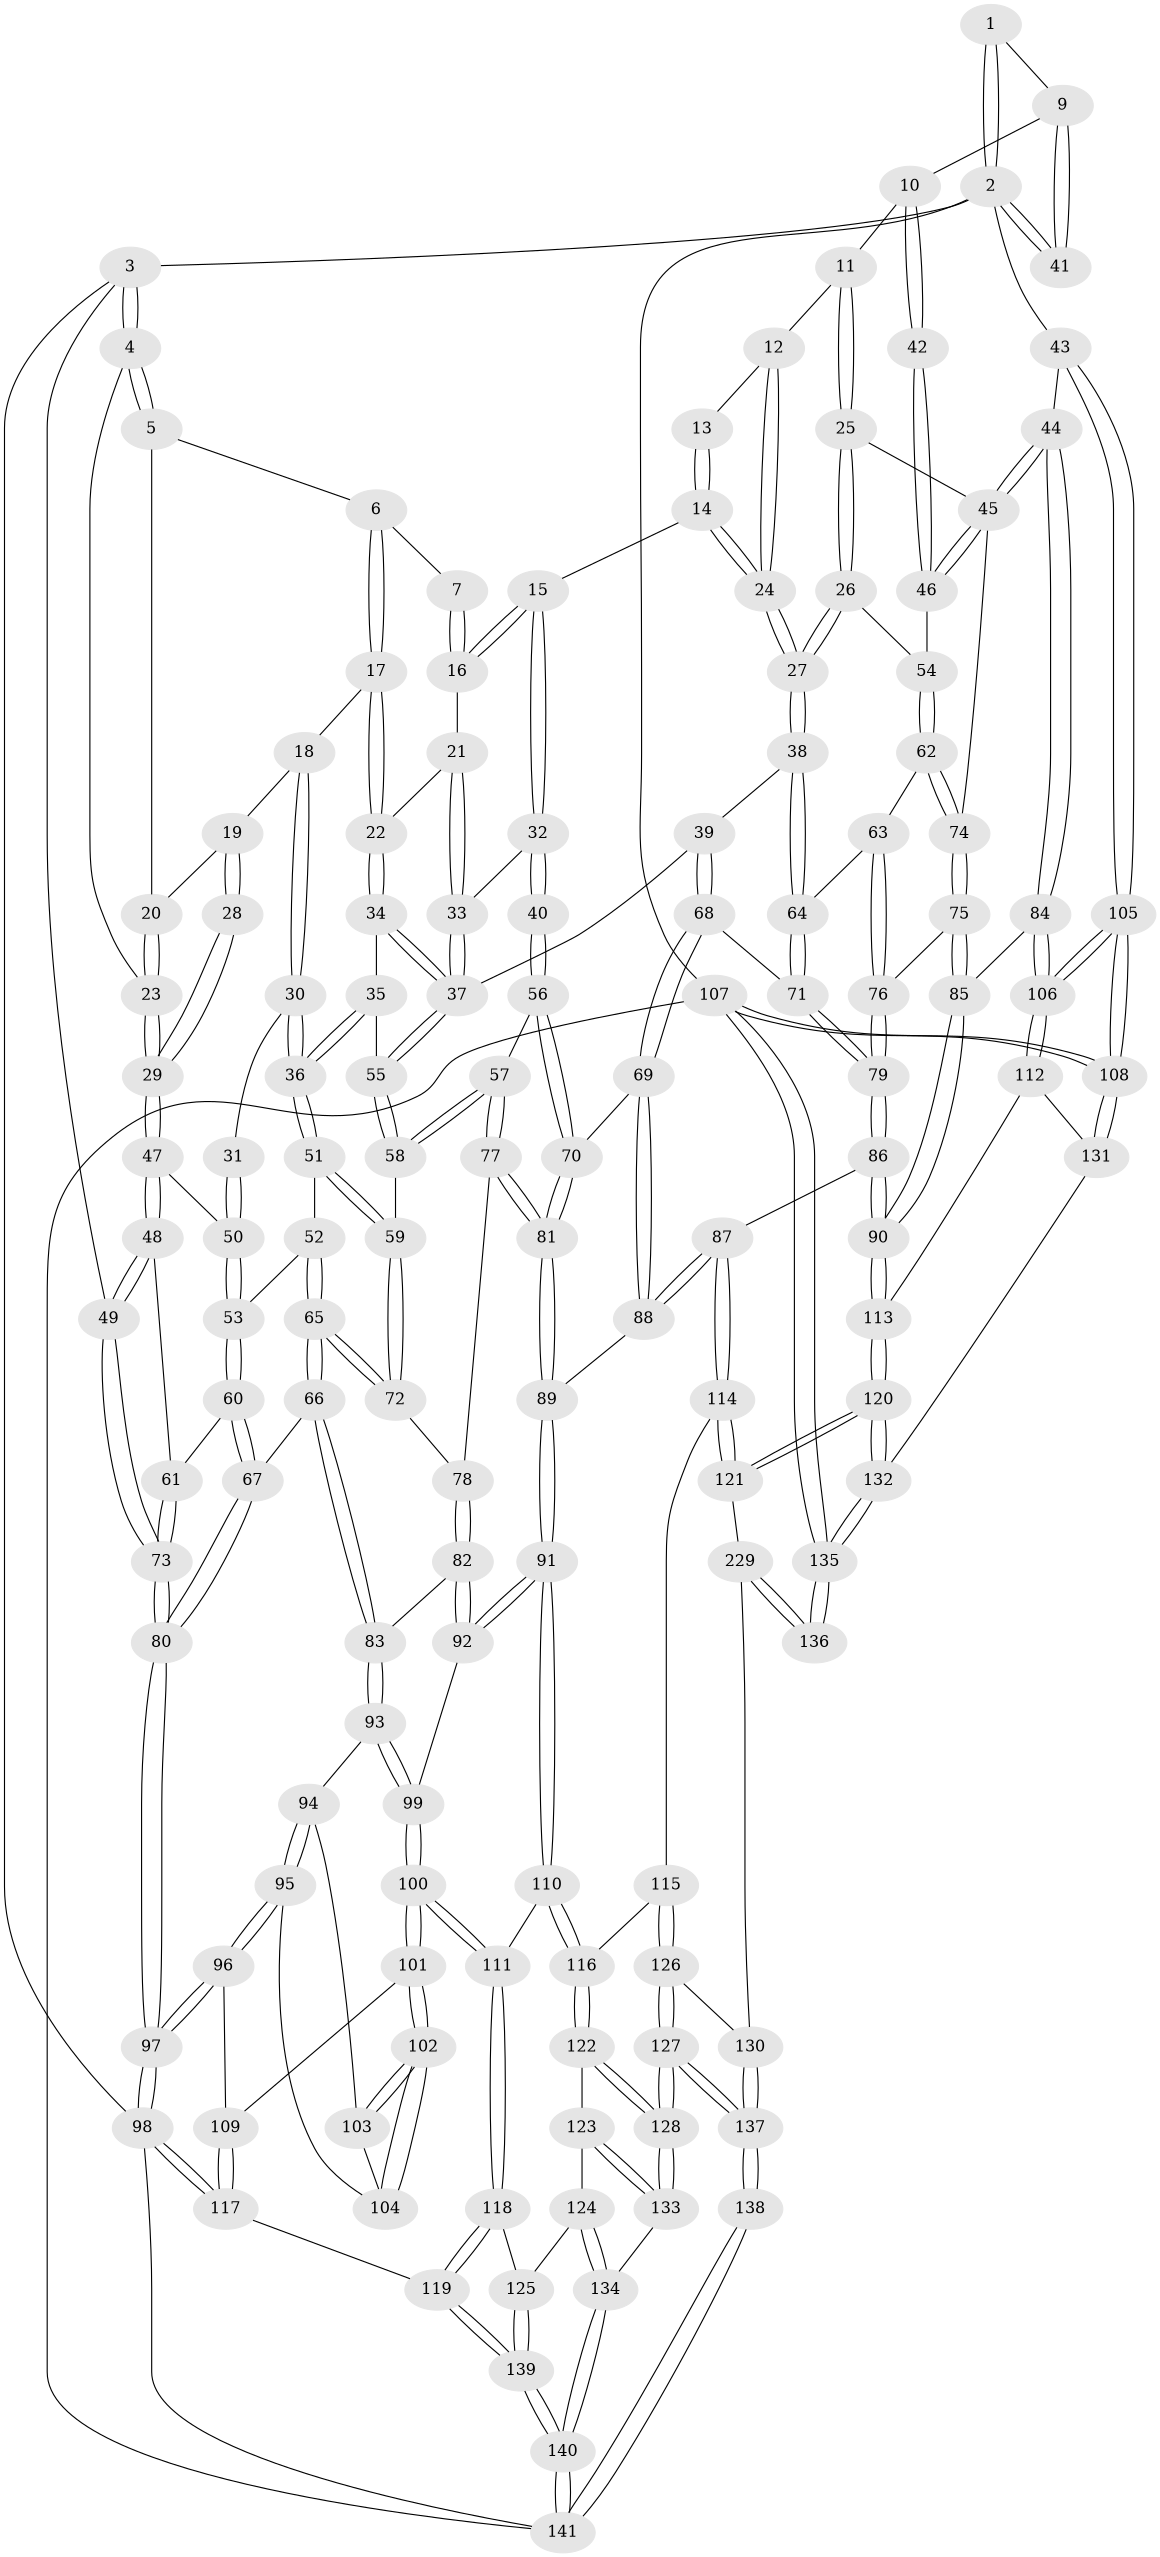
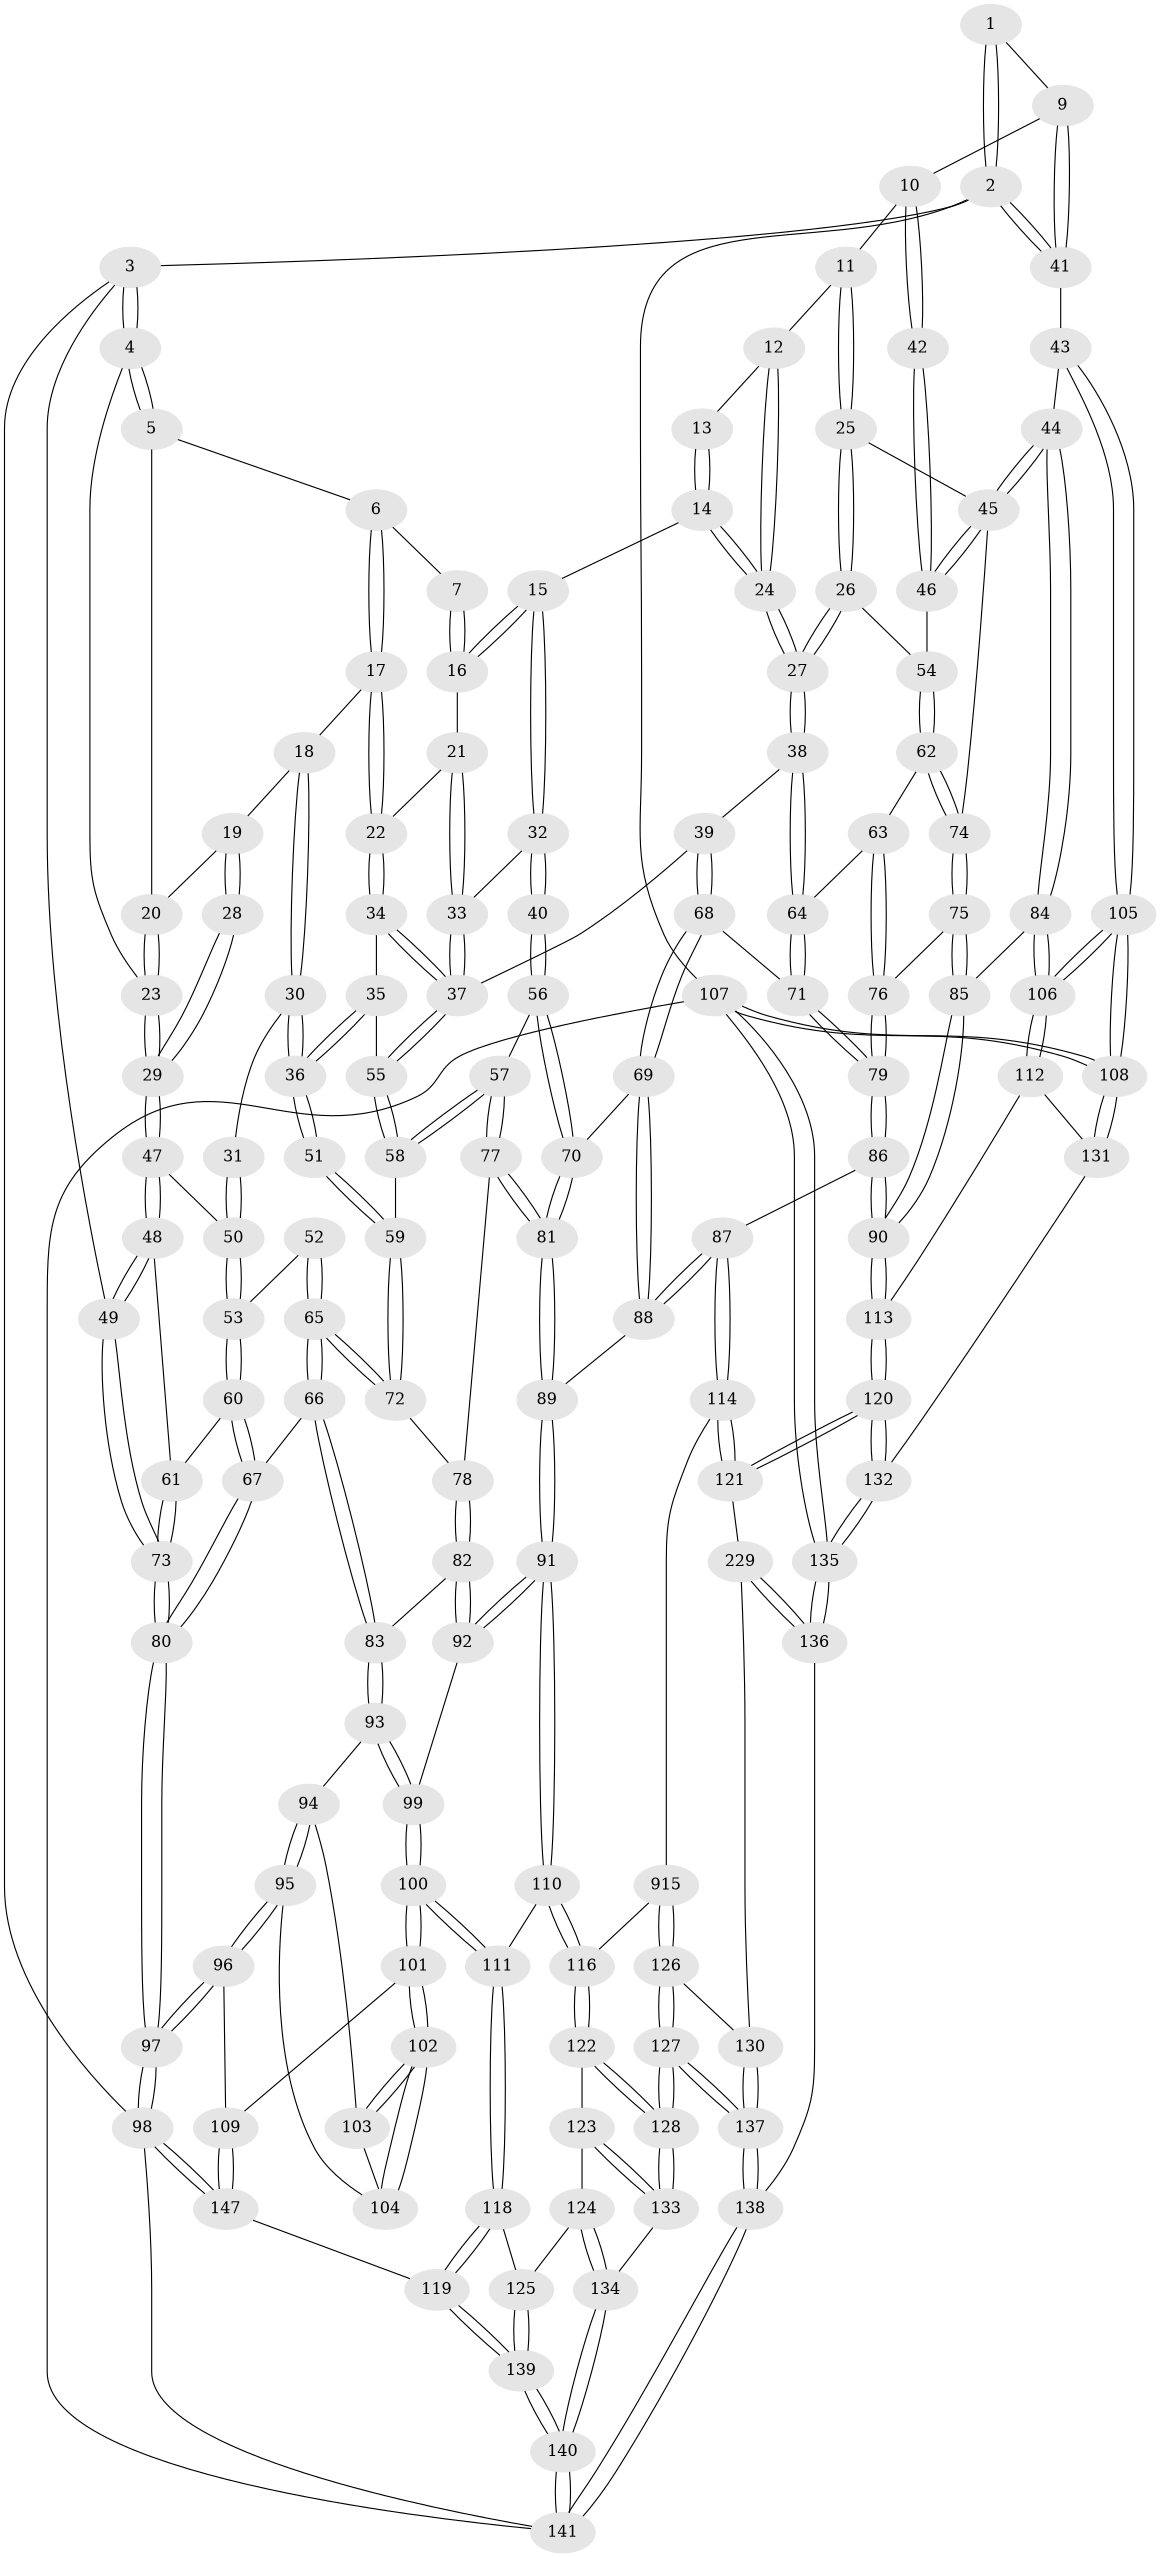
edge "2" -- "43": now "41" -- "43"
edge "51" -- "52": removed
node "115": label "115" -> "915"
edge "136" -- "138": added
node "117": label "117" -> "147"
